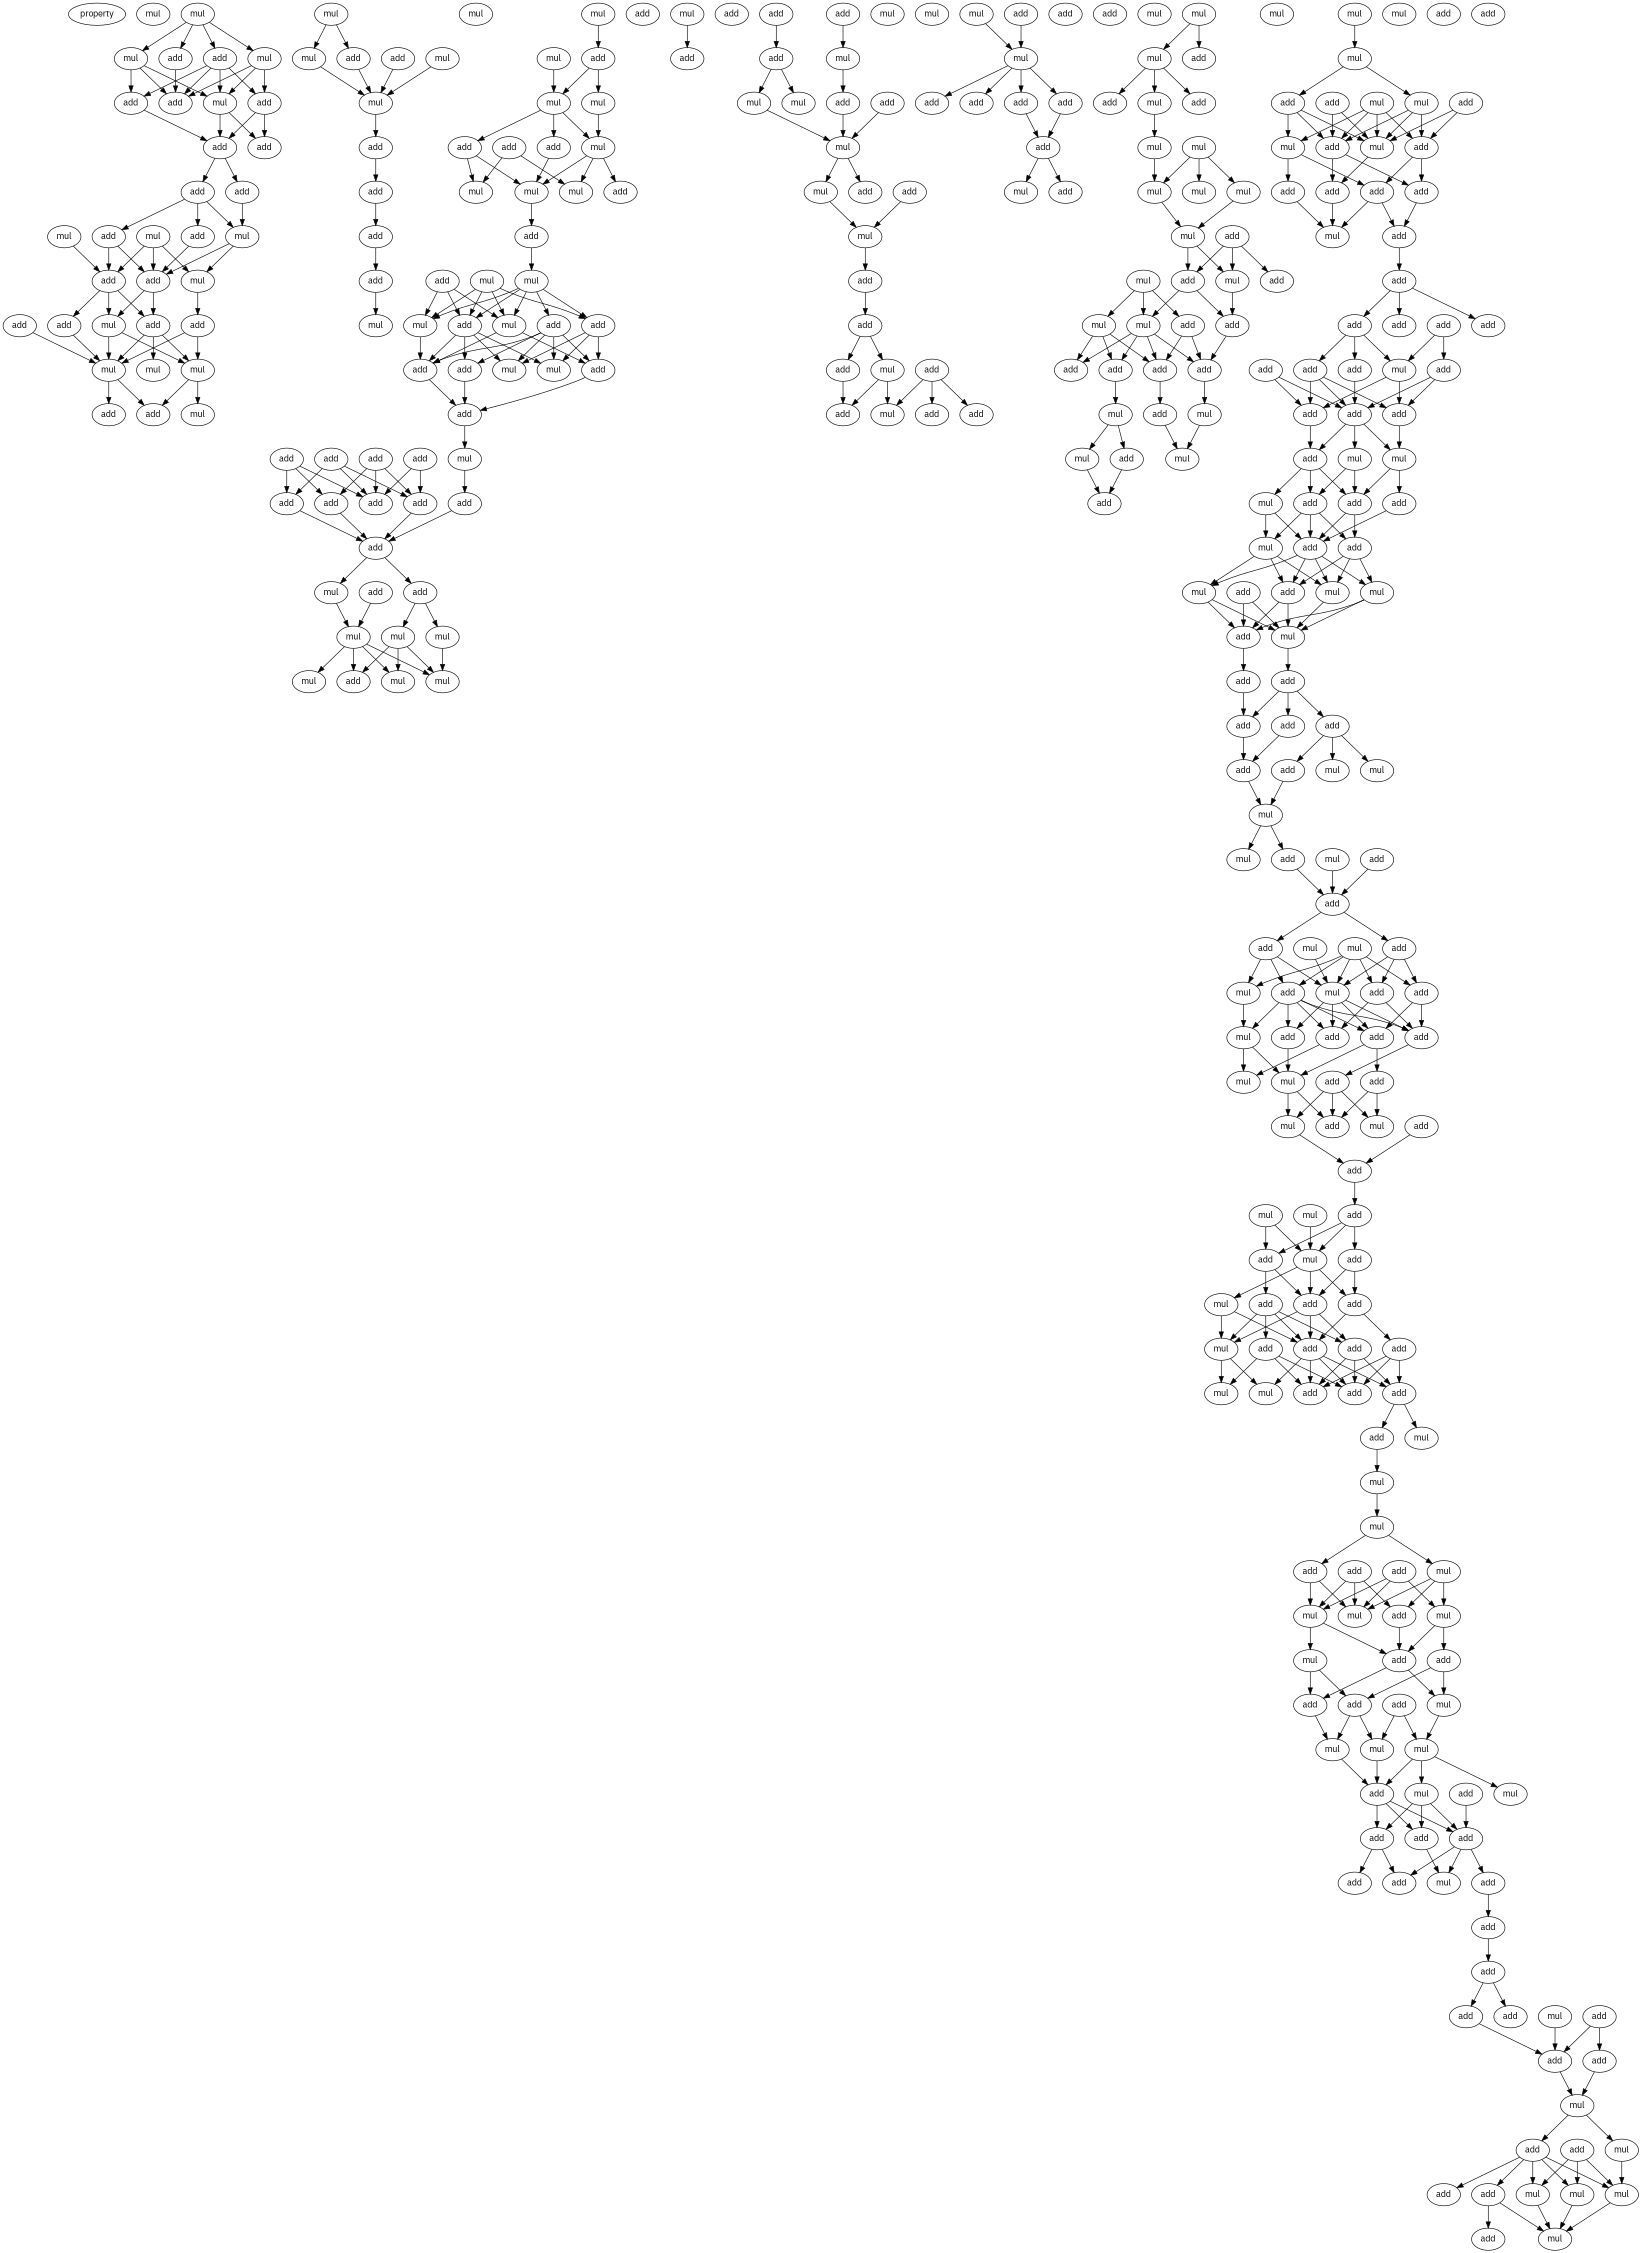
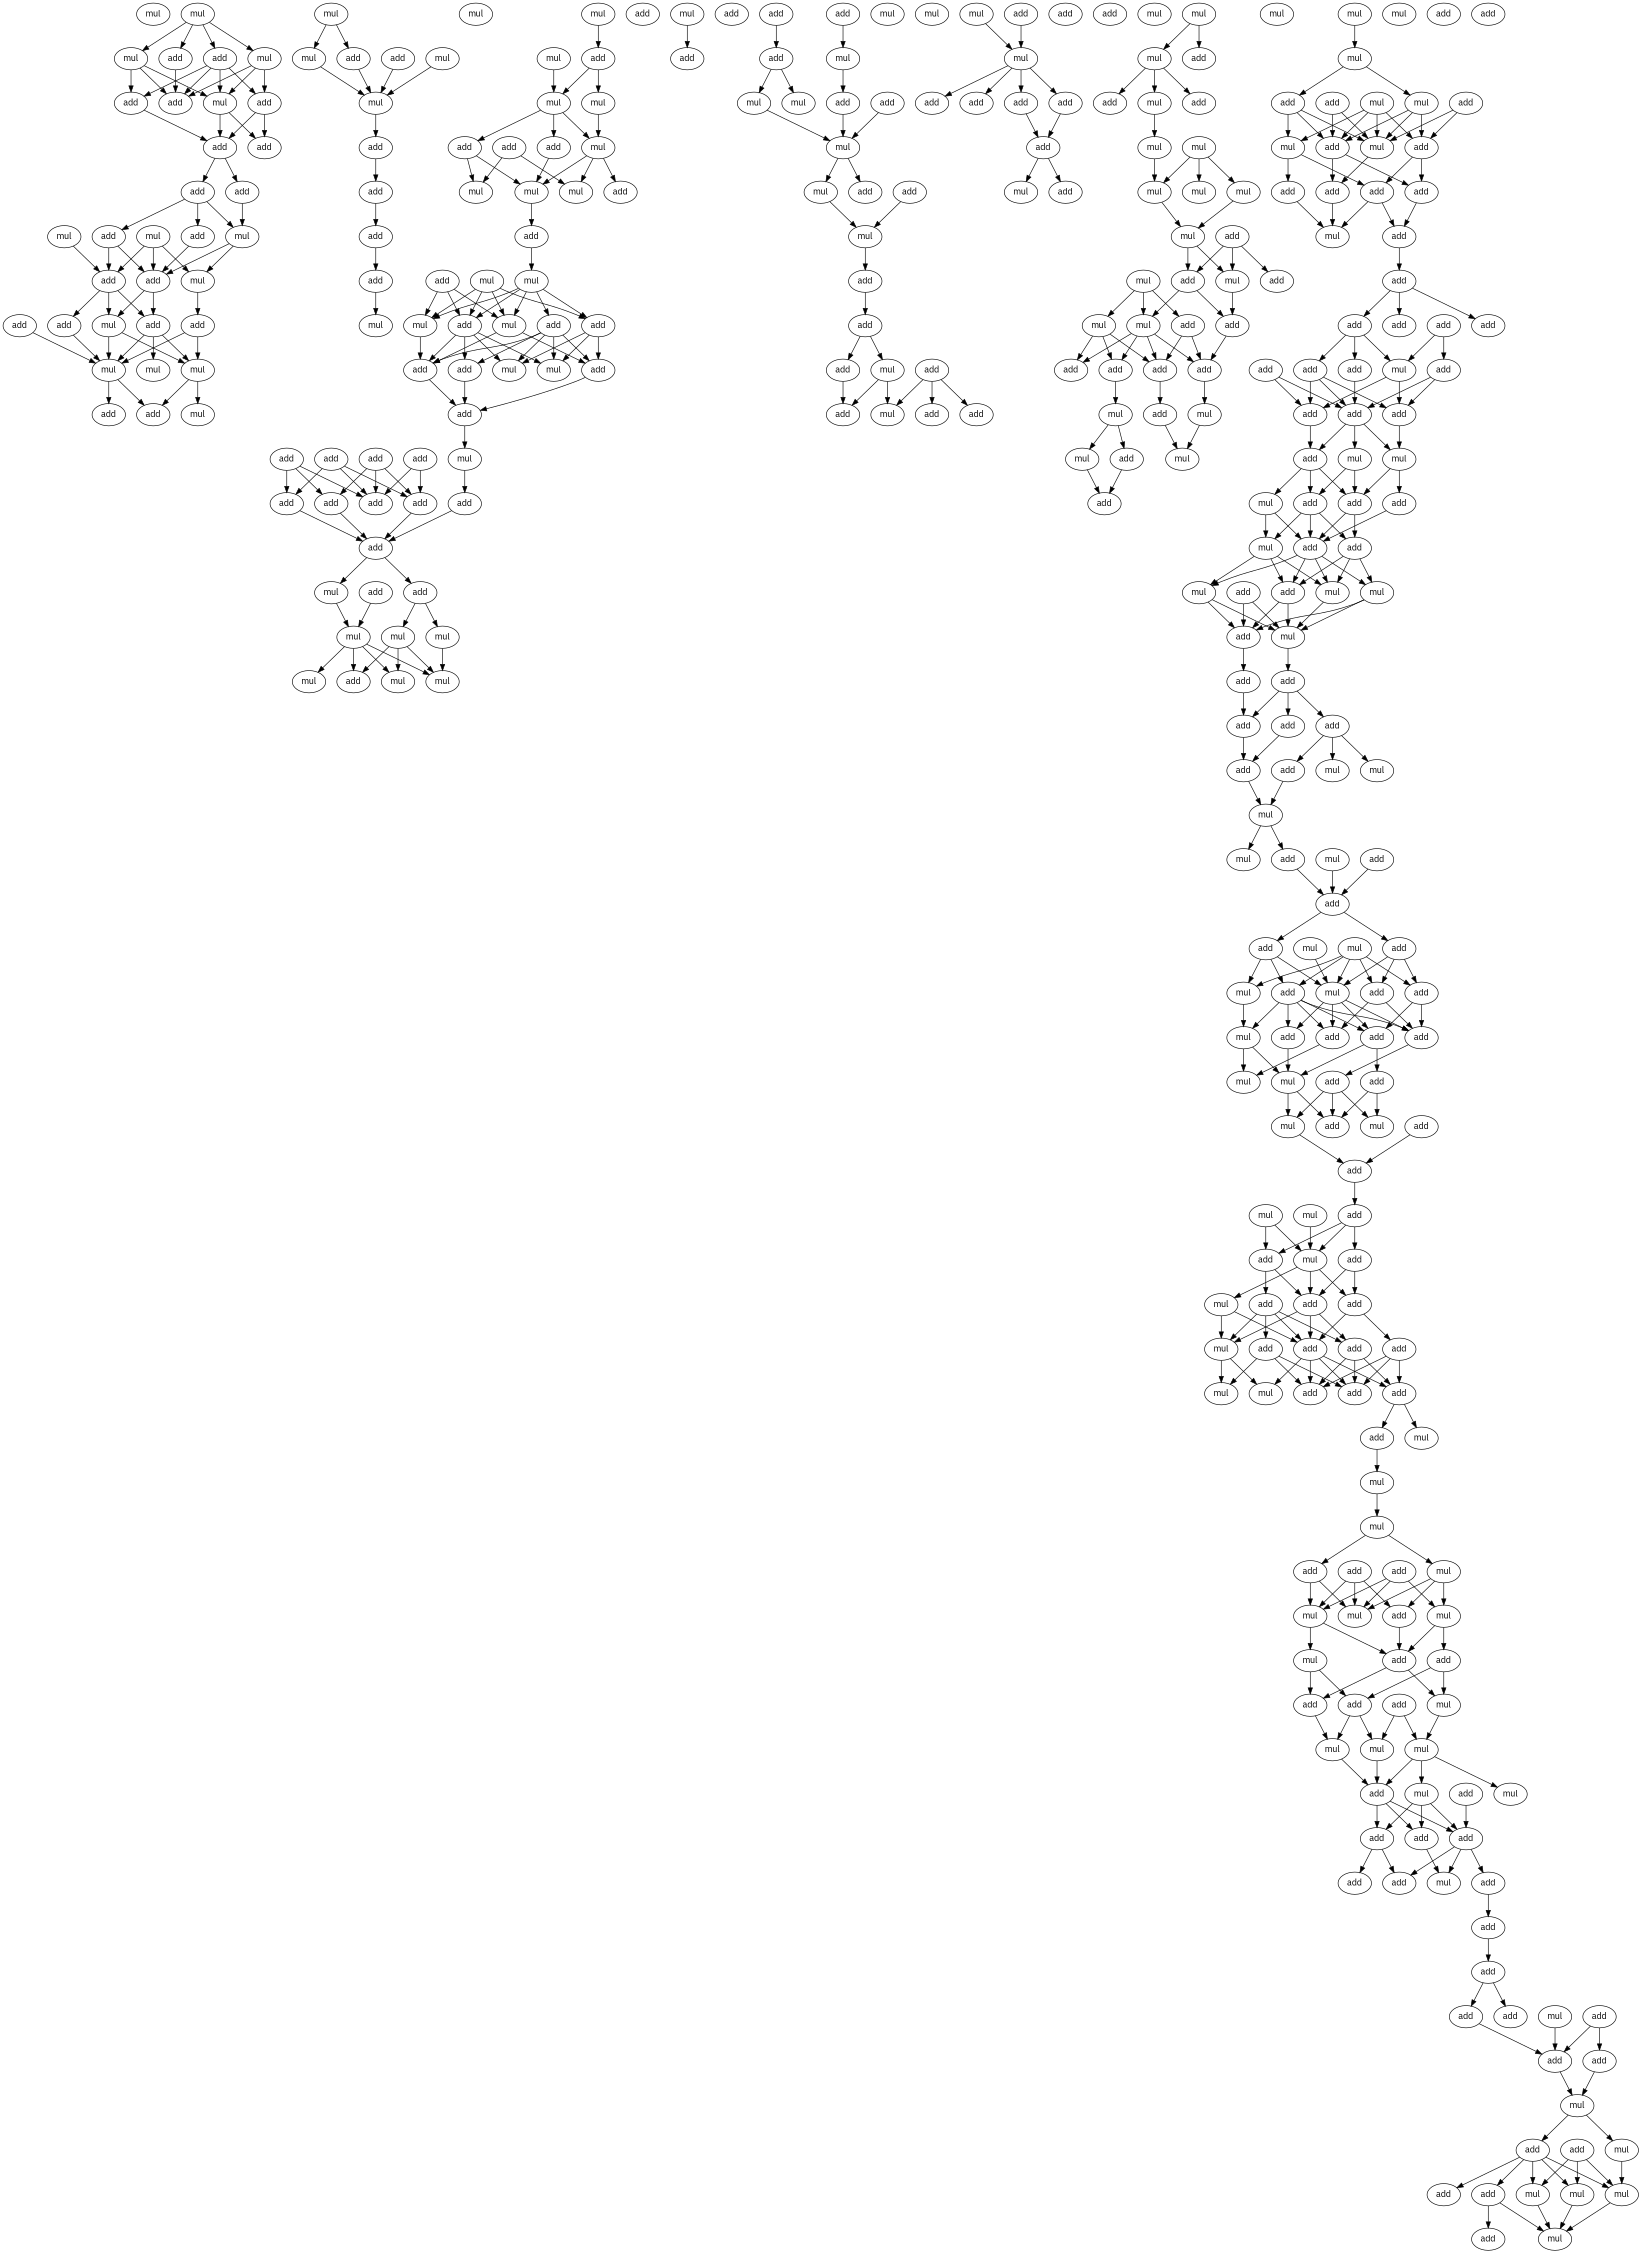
node "property": removed
